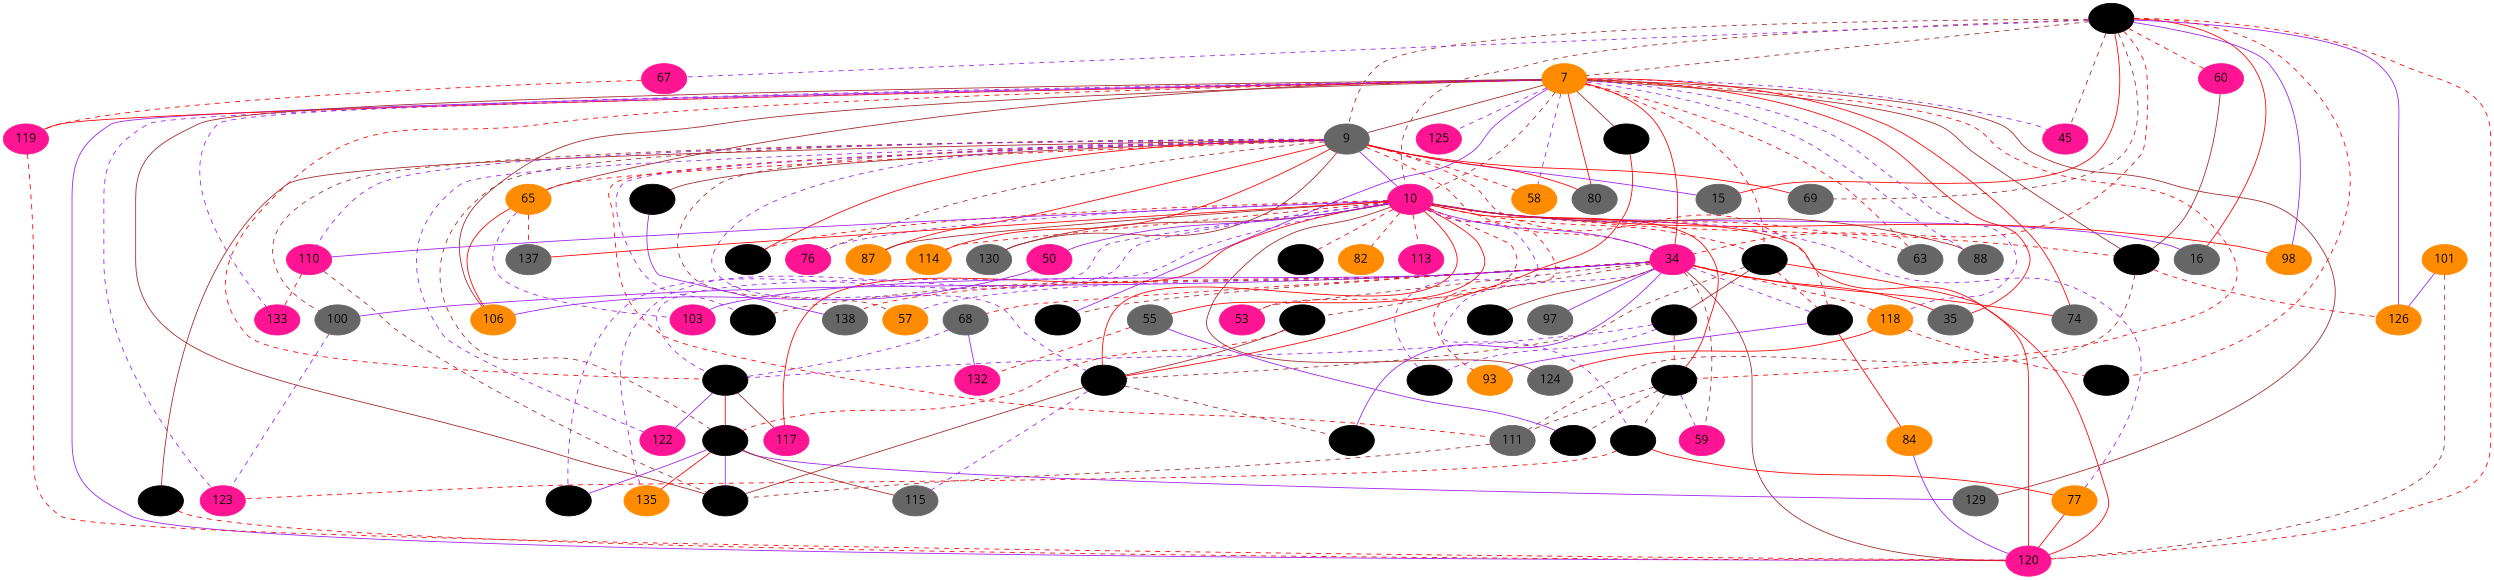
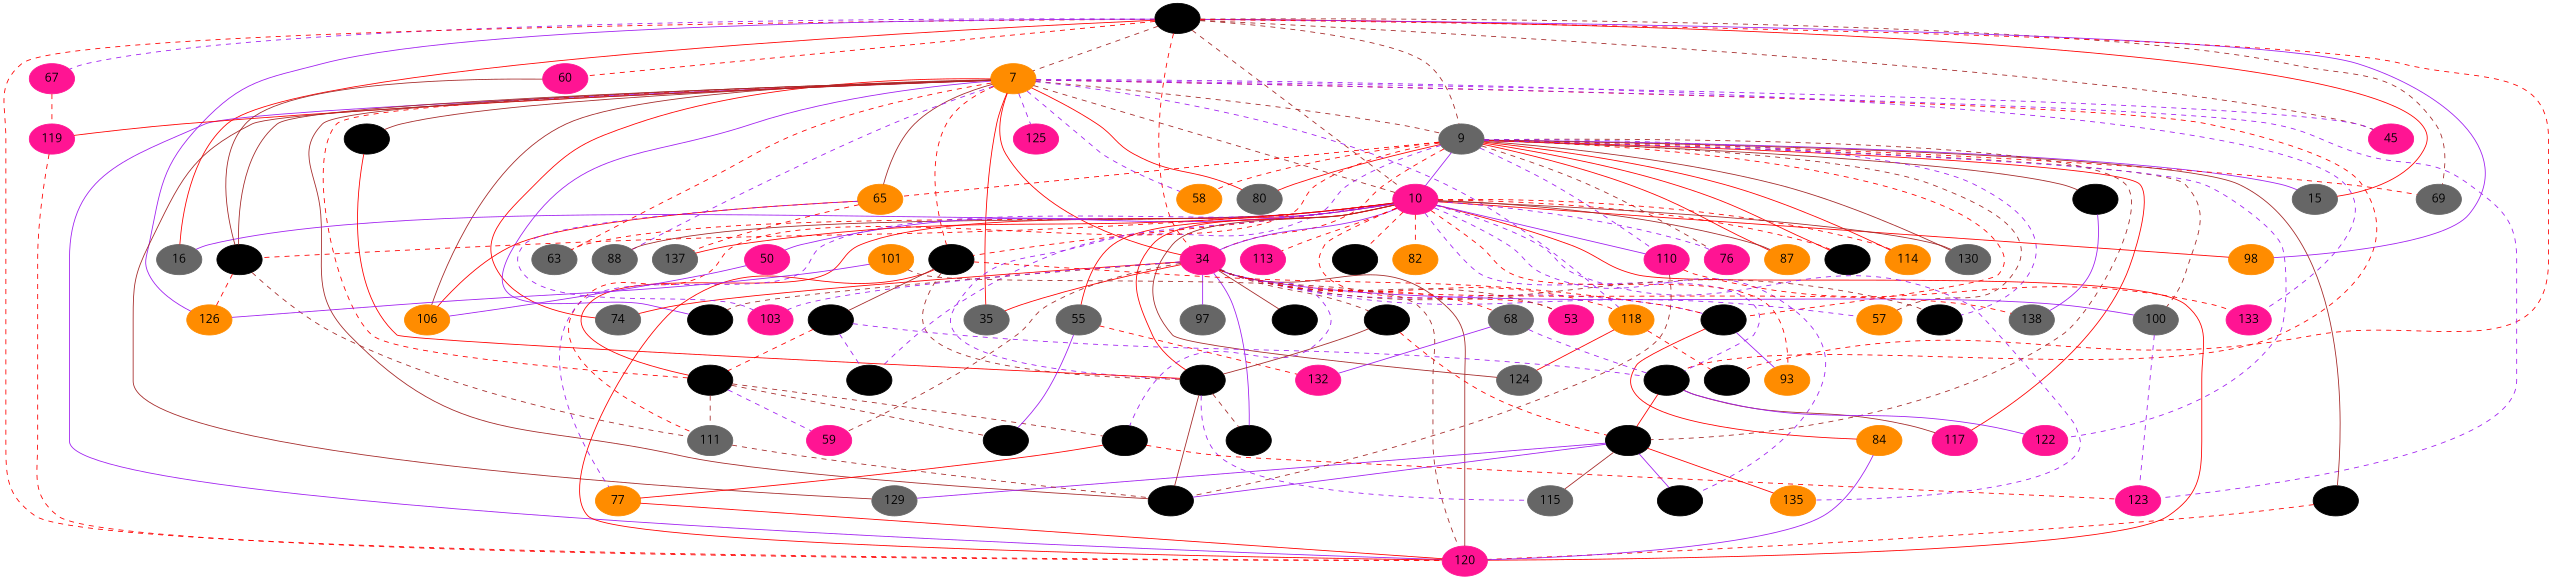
edge "7" -- "9": style solid -> dashed
edge "9" -- "69": style solid -> dashed
edge "10" -- "117": now "9" -- "117"
edge "34" -- "103": style solid -> dashed
